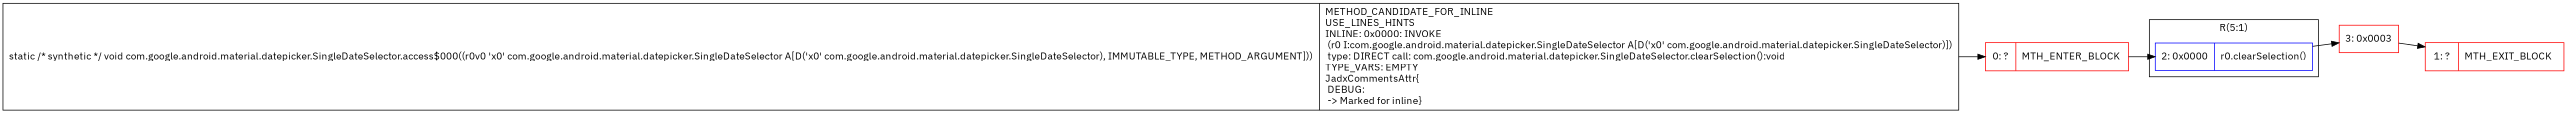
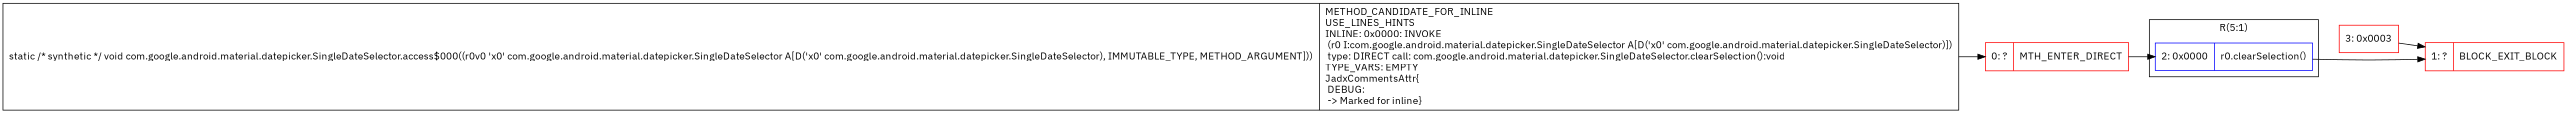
edge "2: 0x0000" -> "3: 0x0003": now "2: 0x0000" -> "1: ?"
node "0: ?": text "MTH_ENTER_BLOCK" -> "MTH_ENTER_DIRECT"
node "1: ?": text "MTH_EXIT_BLOCK" -> "BLOCK_EXIT_BLOCK"
